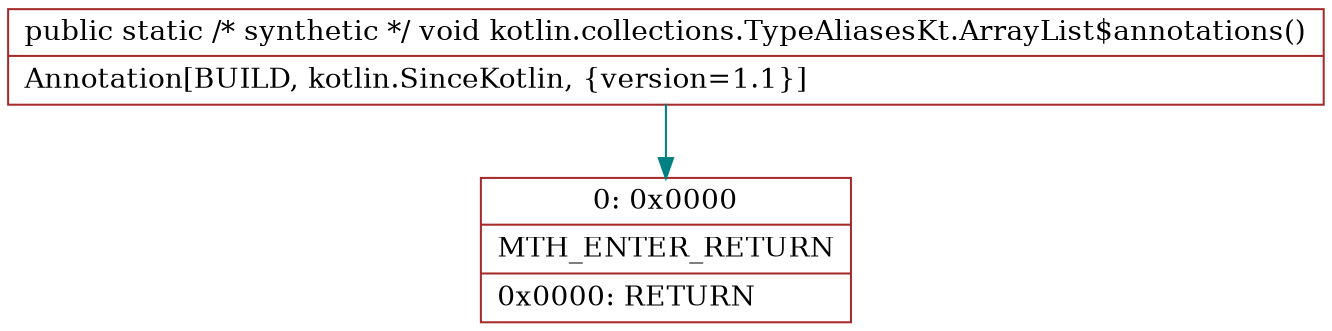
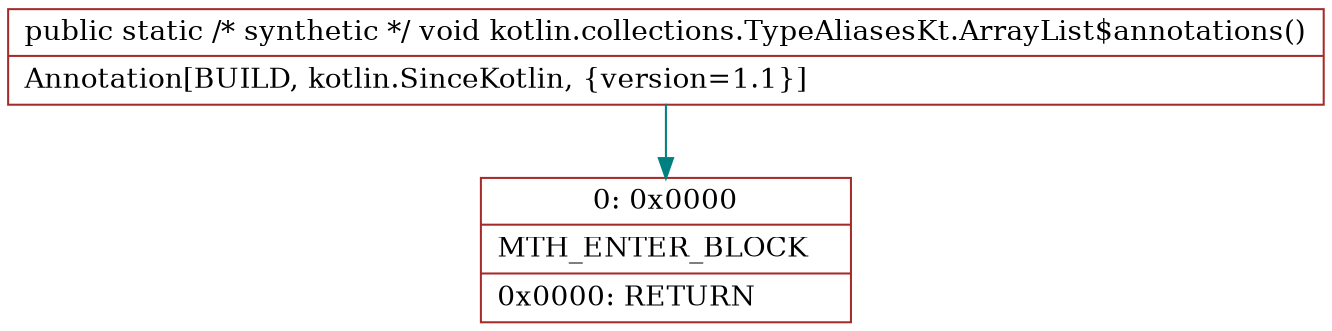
node "0: 0x0000": text "MTH_ENTER_RETURN" -> "MTH_ENTER_BLOCK"
